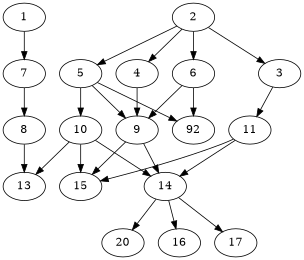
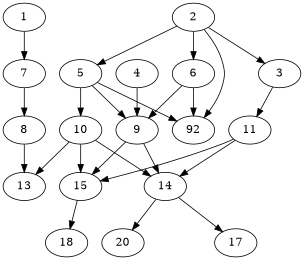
edge "2" -> "4": now "2" -> "92"
node "18": added
node "16": removed
